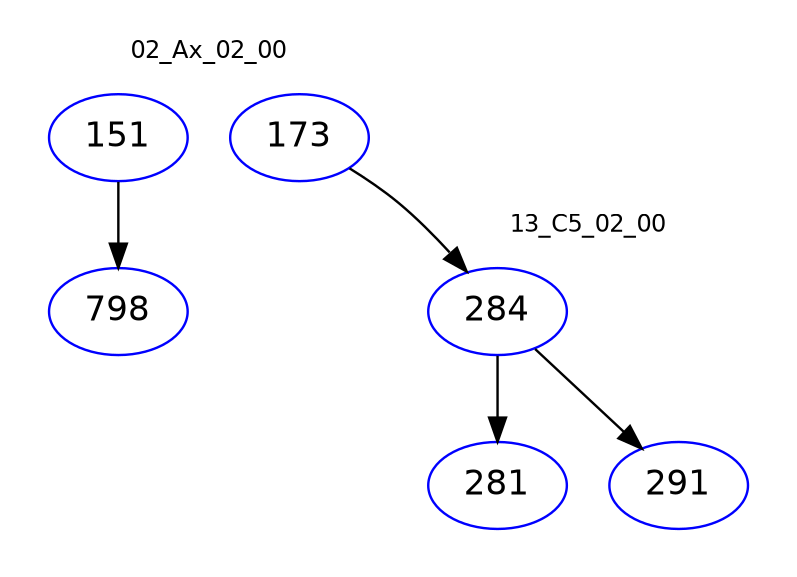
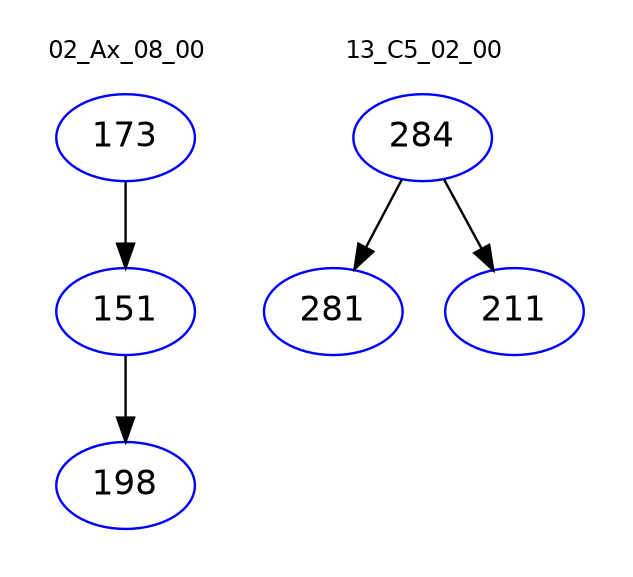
cluster "02_Ax_02_00": label "02_Ax_02_00" -> "02_Ax_08_00"
edge "173" -> "284": now "173" -> "151"
node "798": label "798" -> "198"
node "291": label "291" -> "211"
